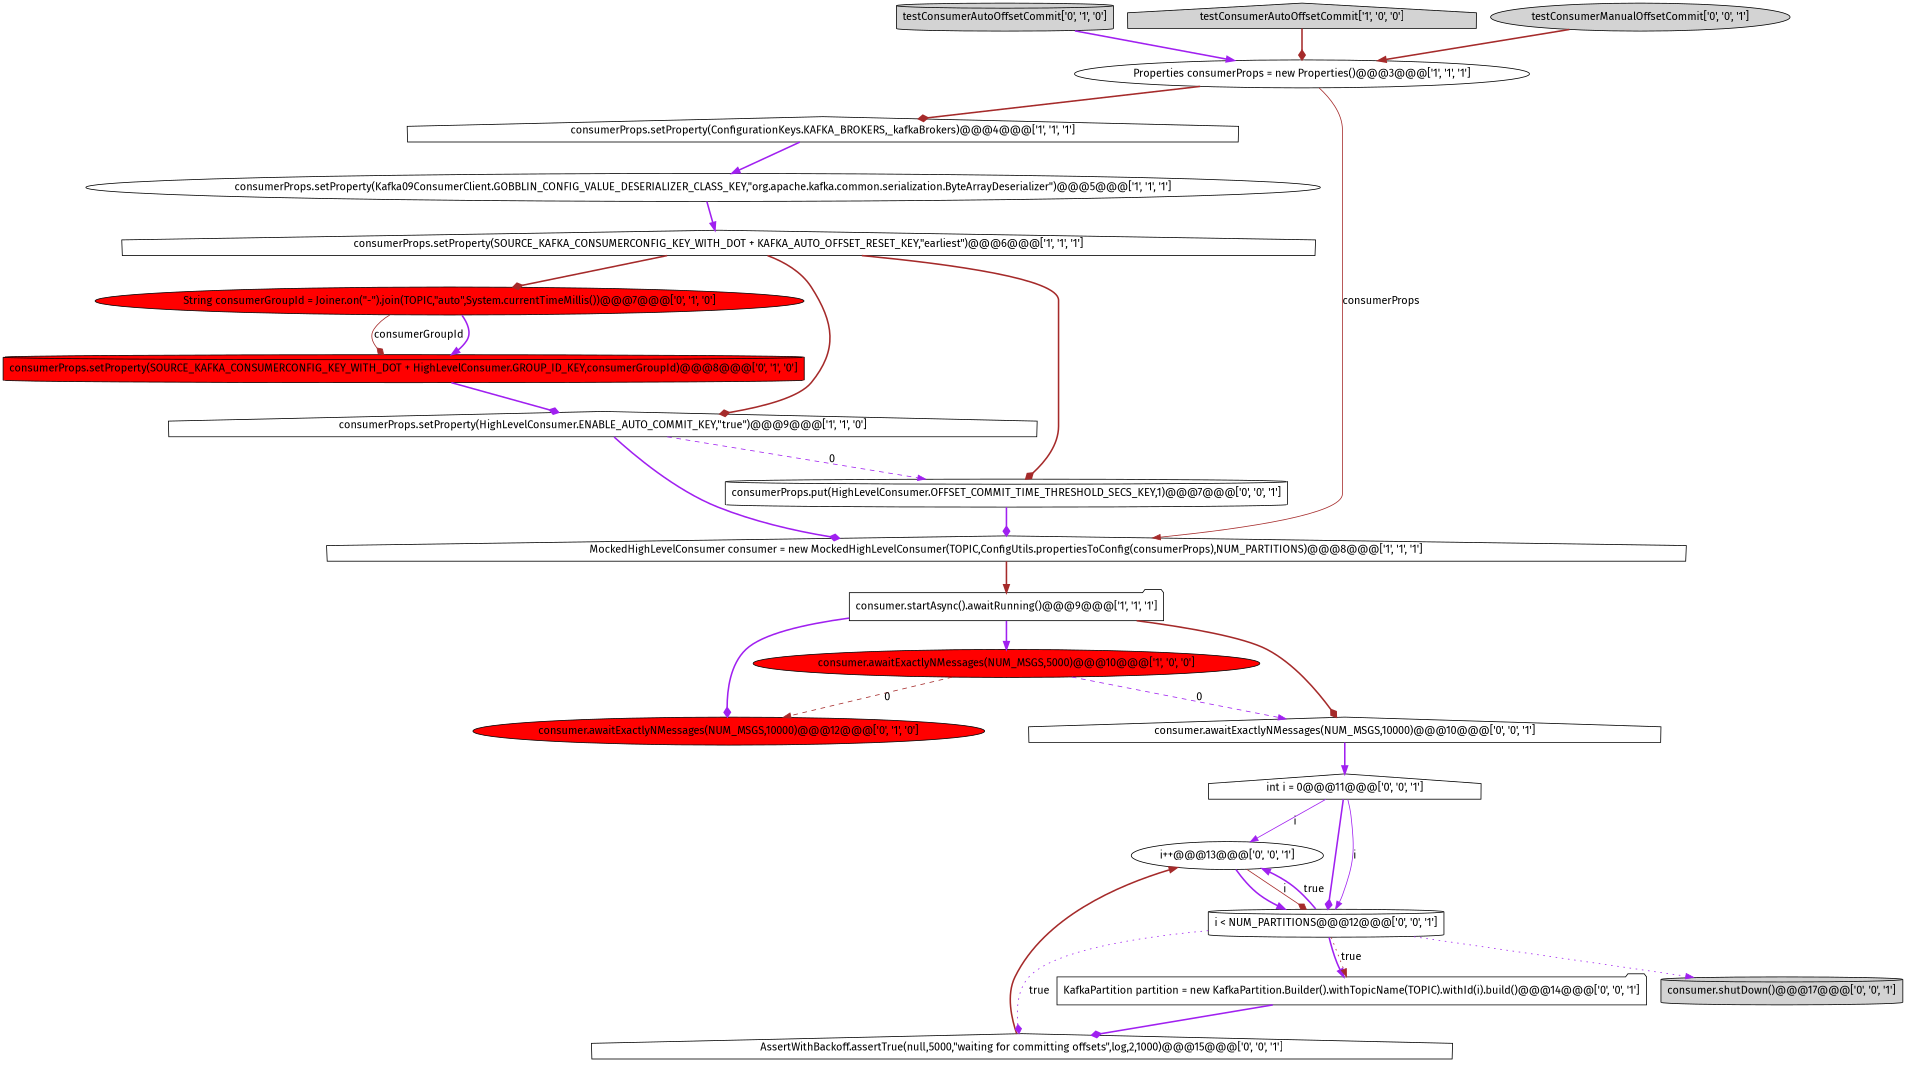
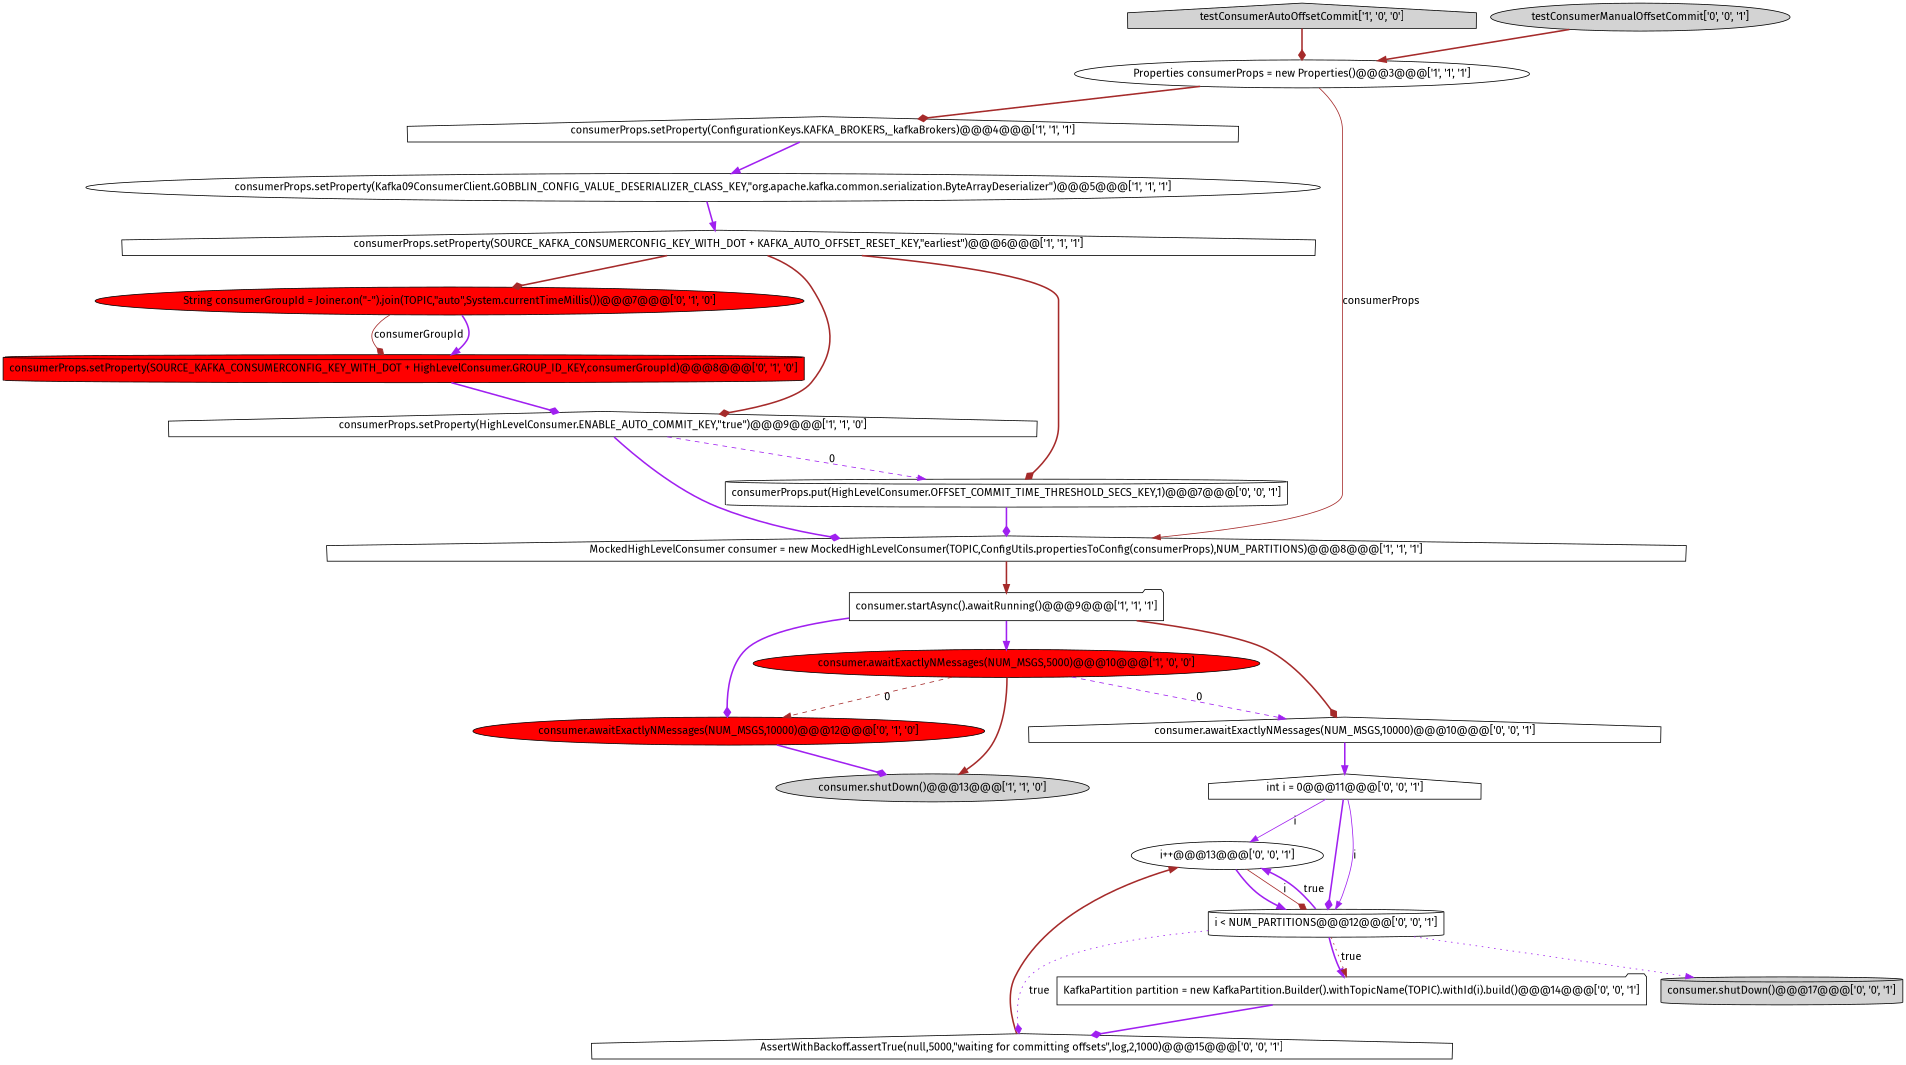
node "testConsumerAutoOffsetCommit['0', '1', '0']": removed
node "consumer.shutDown()@@@13@@@['1', '1', '0']": added
